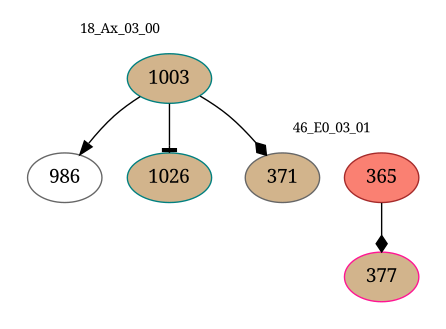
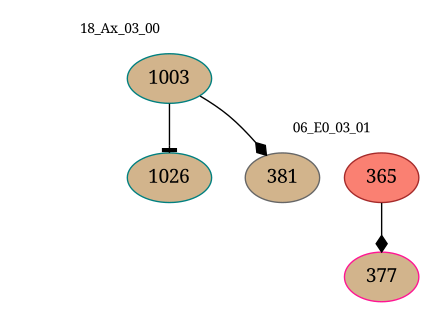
cluster "46_E0_03_01": label "46_E0_03_01" -> "06_E0_03_01"
node "986": removed
node "371": label "371" -> "381"
